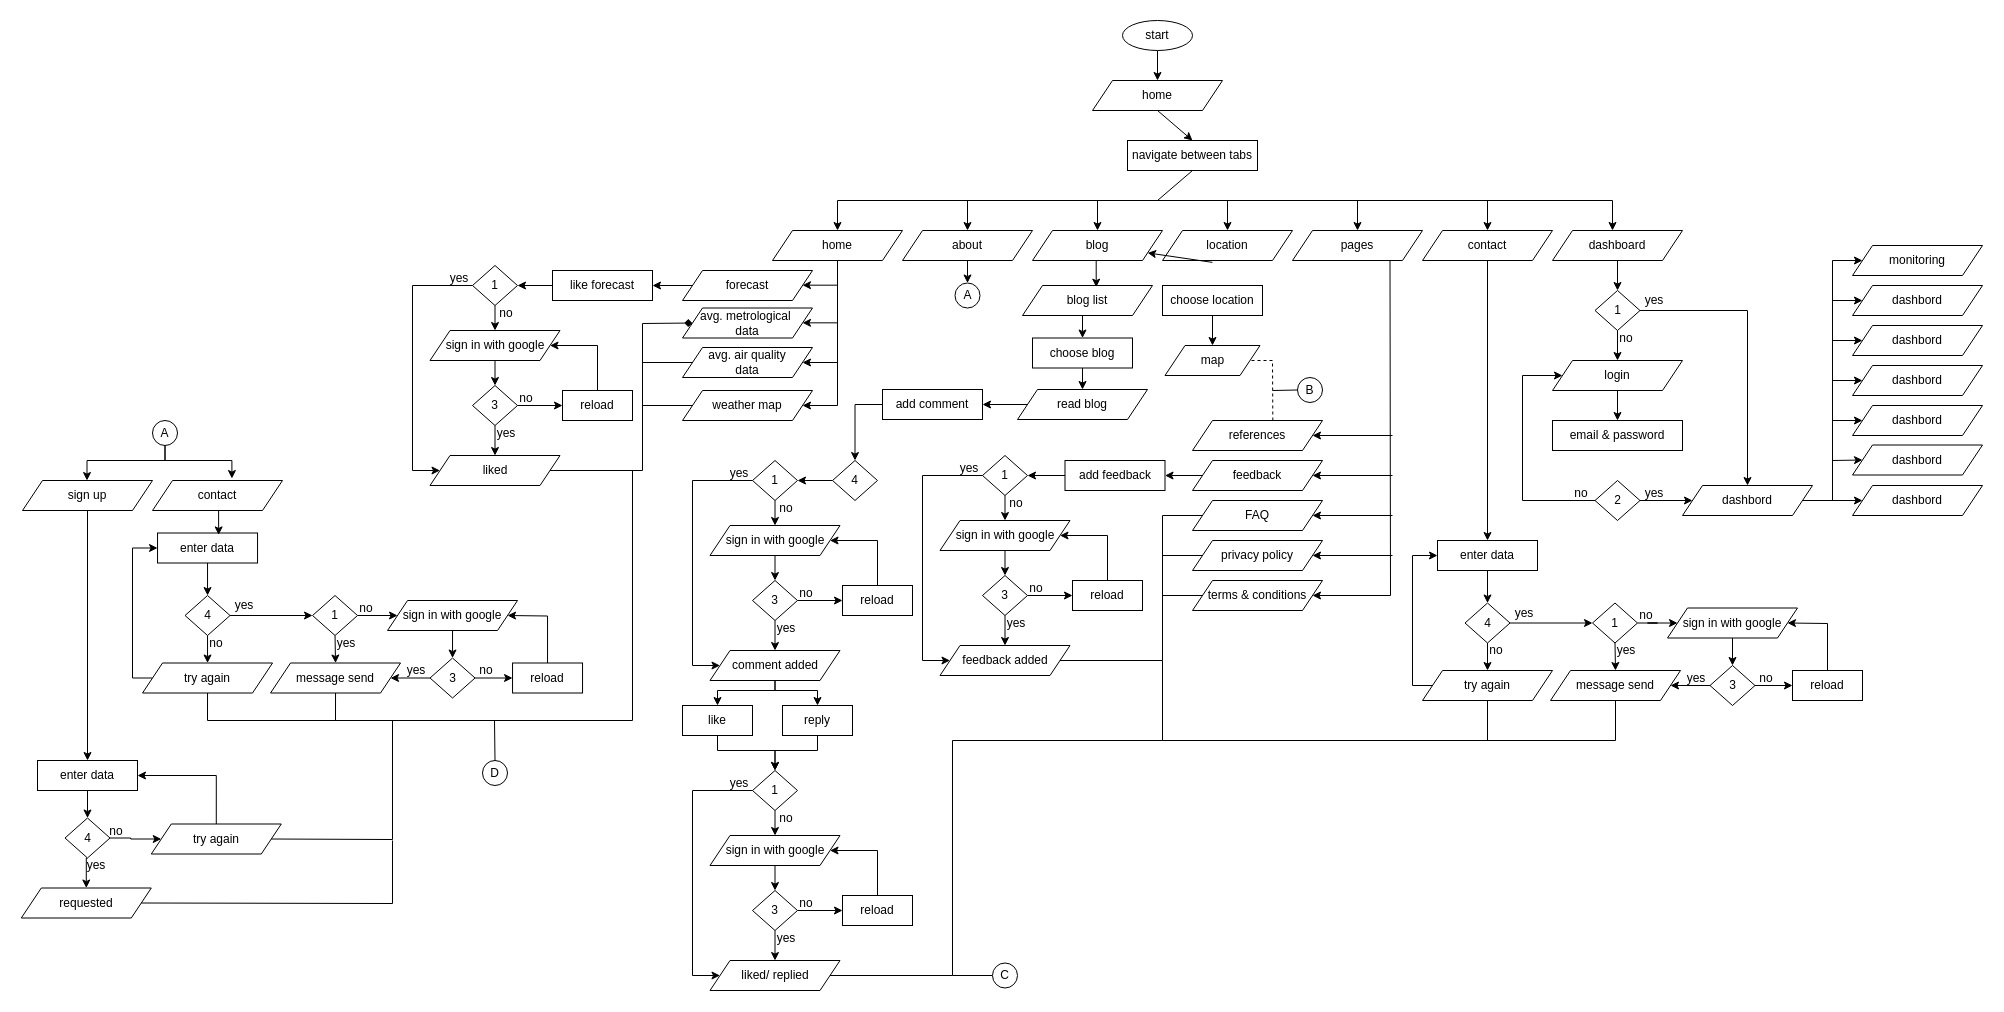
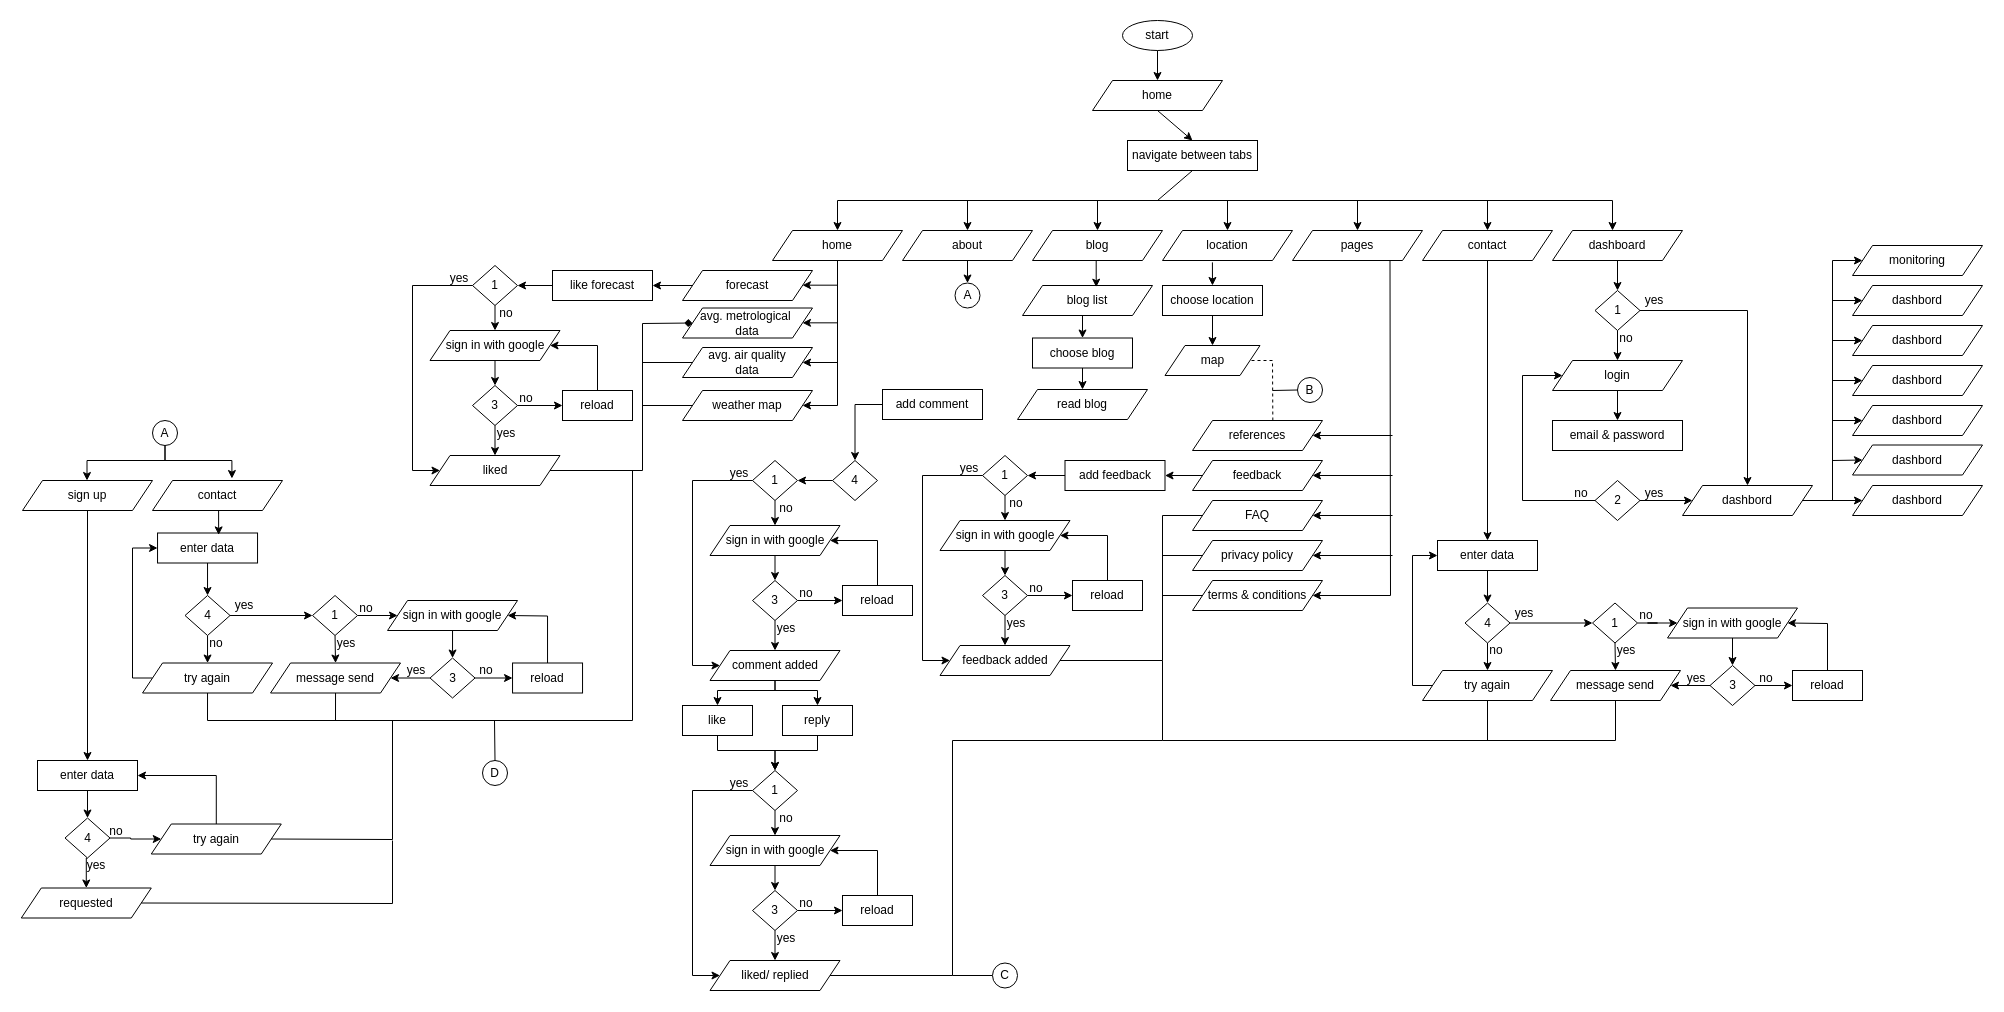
edge "location" -> "blog": now "location" -> "choose location"
edge "read blog" -> "add comment": removed
